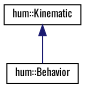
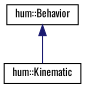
edge "hum::Behavior" -> "hum::Kinematic": reversed
